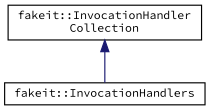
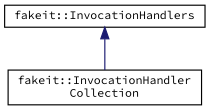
edge "fakeit::InvocationHandlers" -> "fakeit::InvocationHandler Collection": reversed
